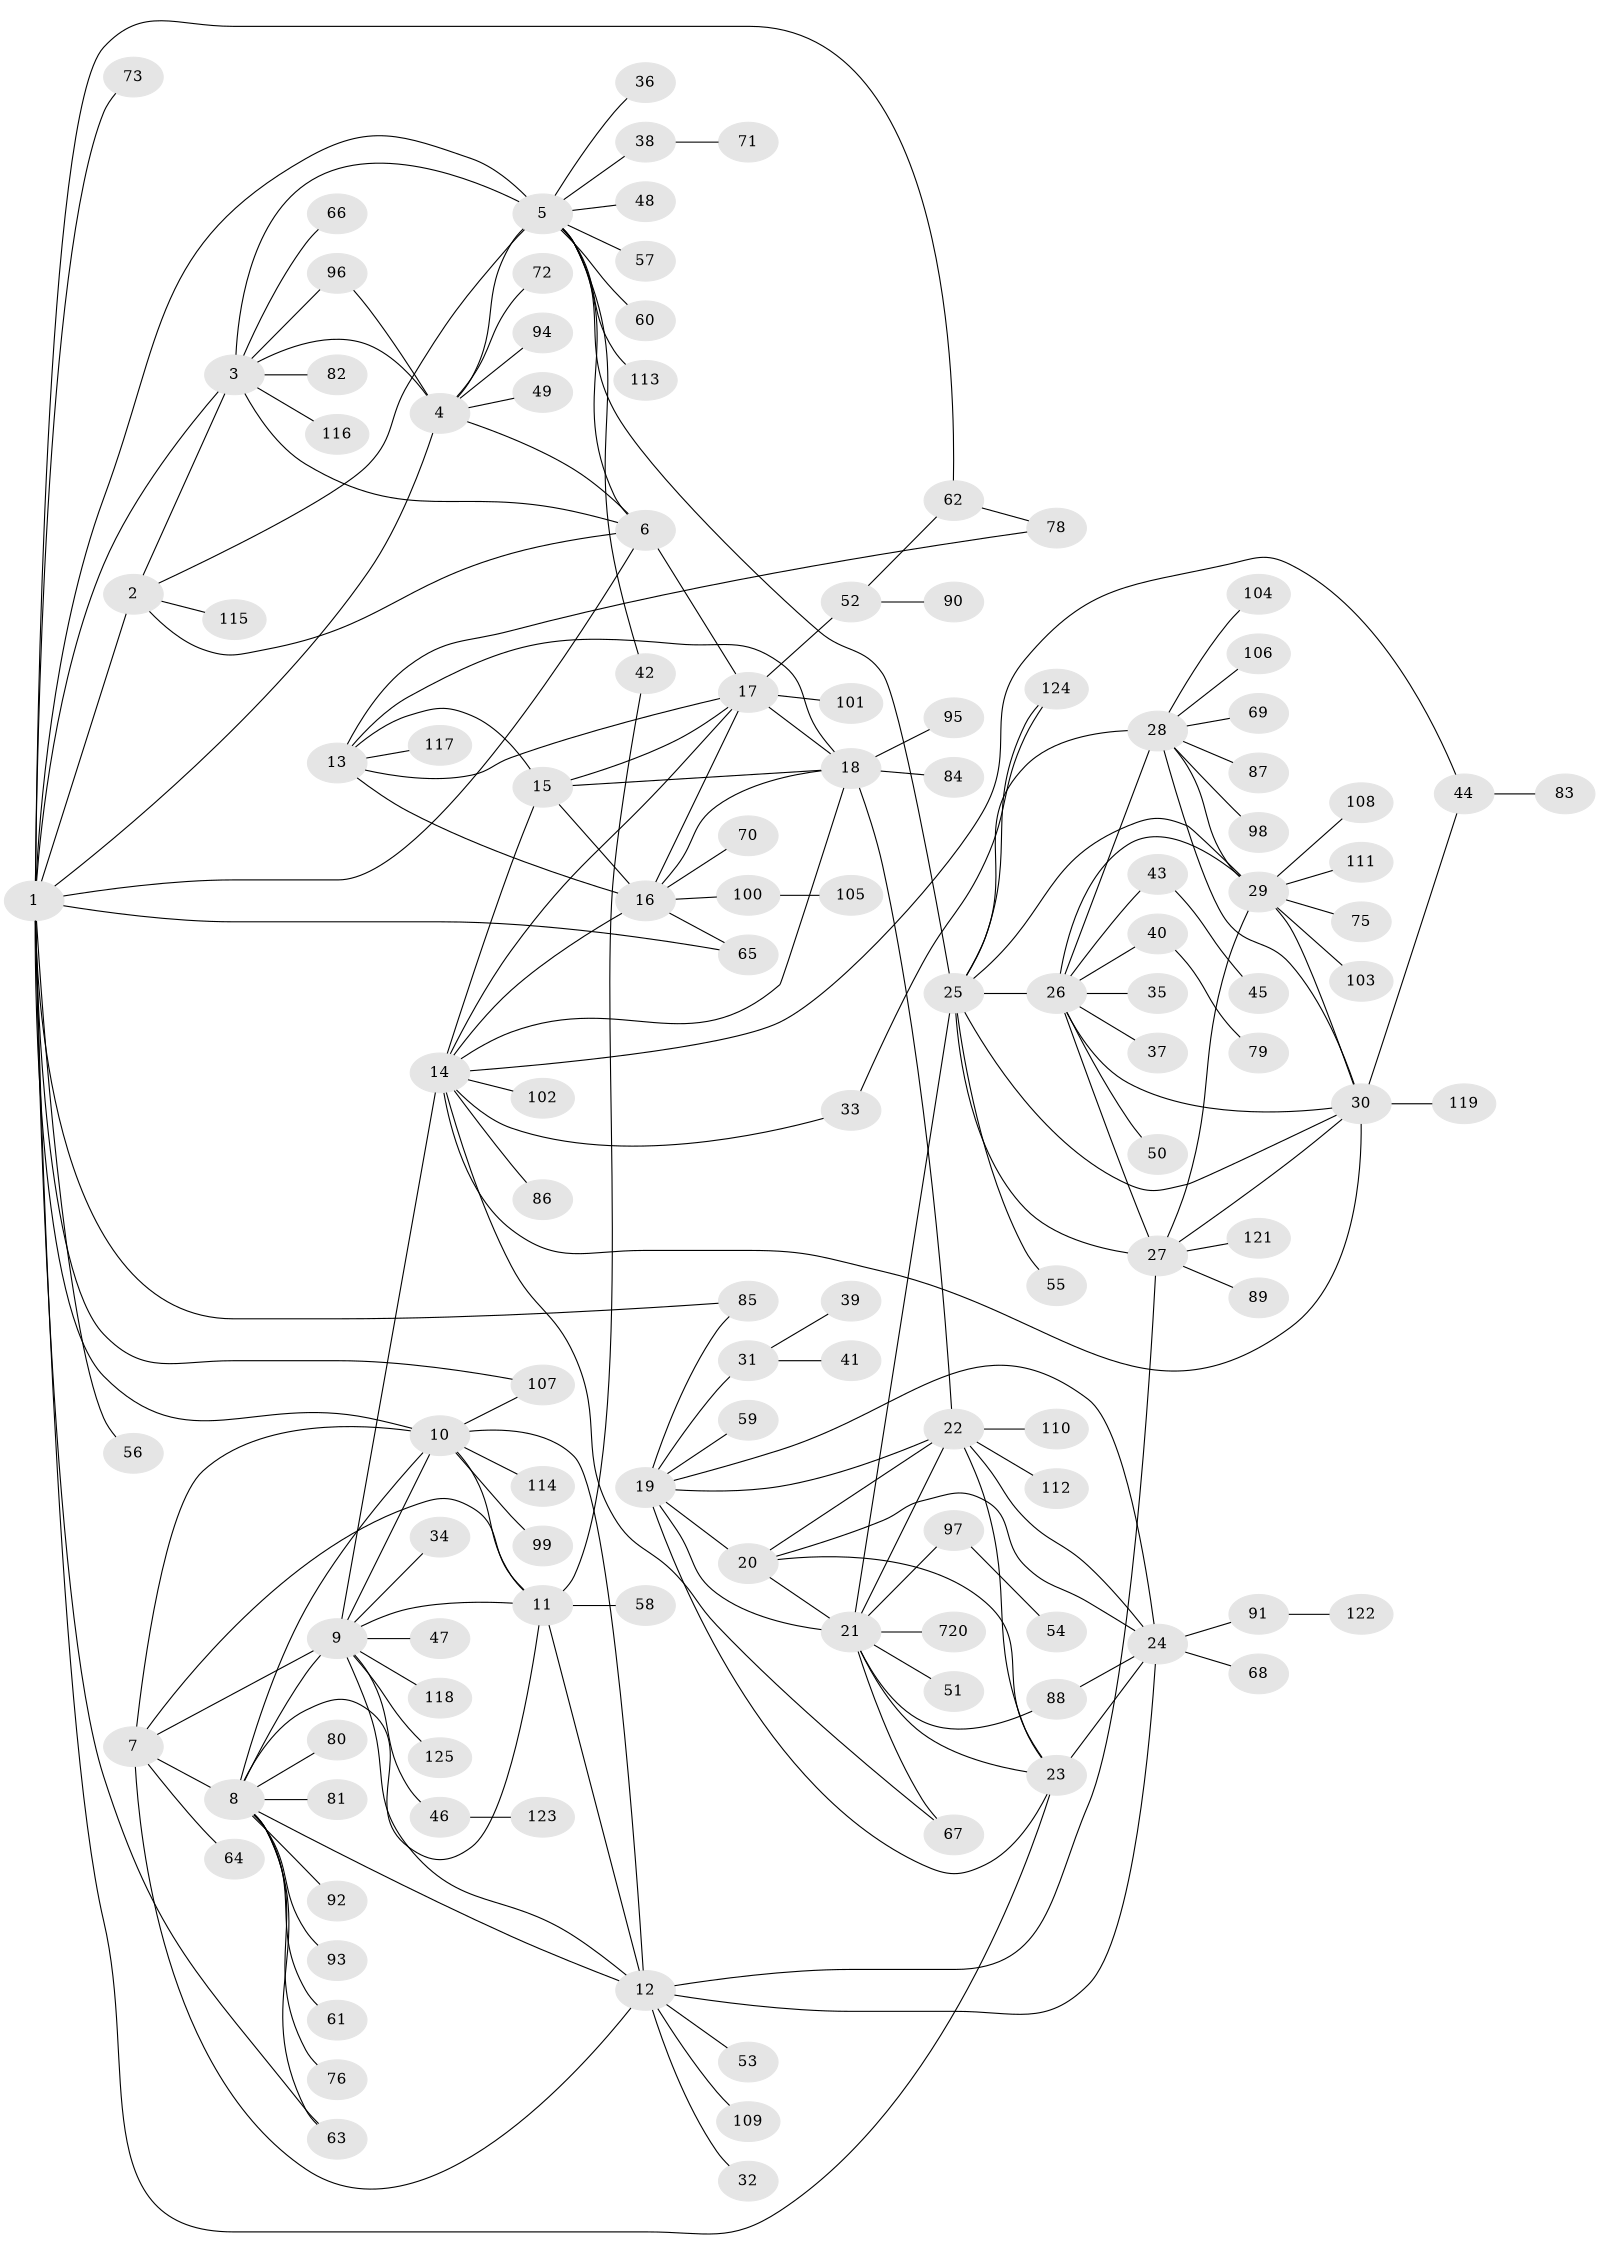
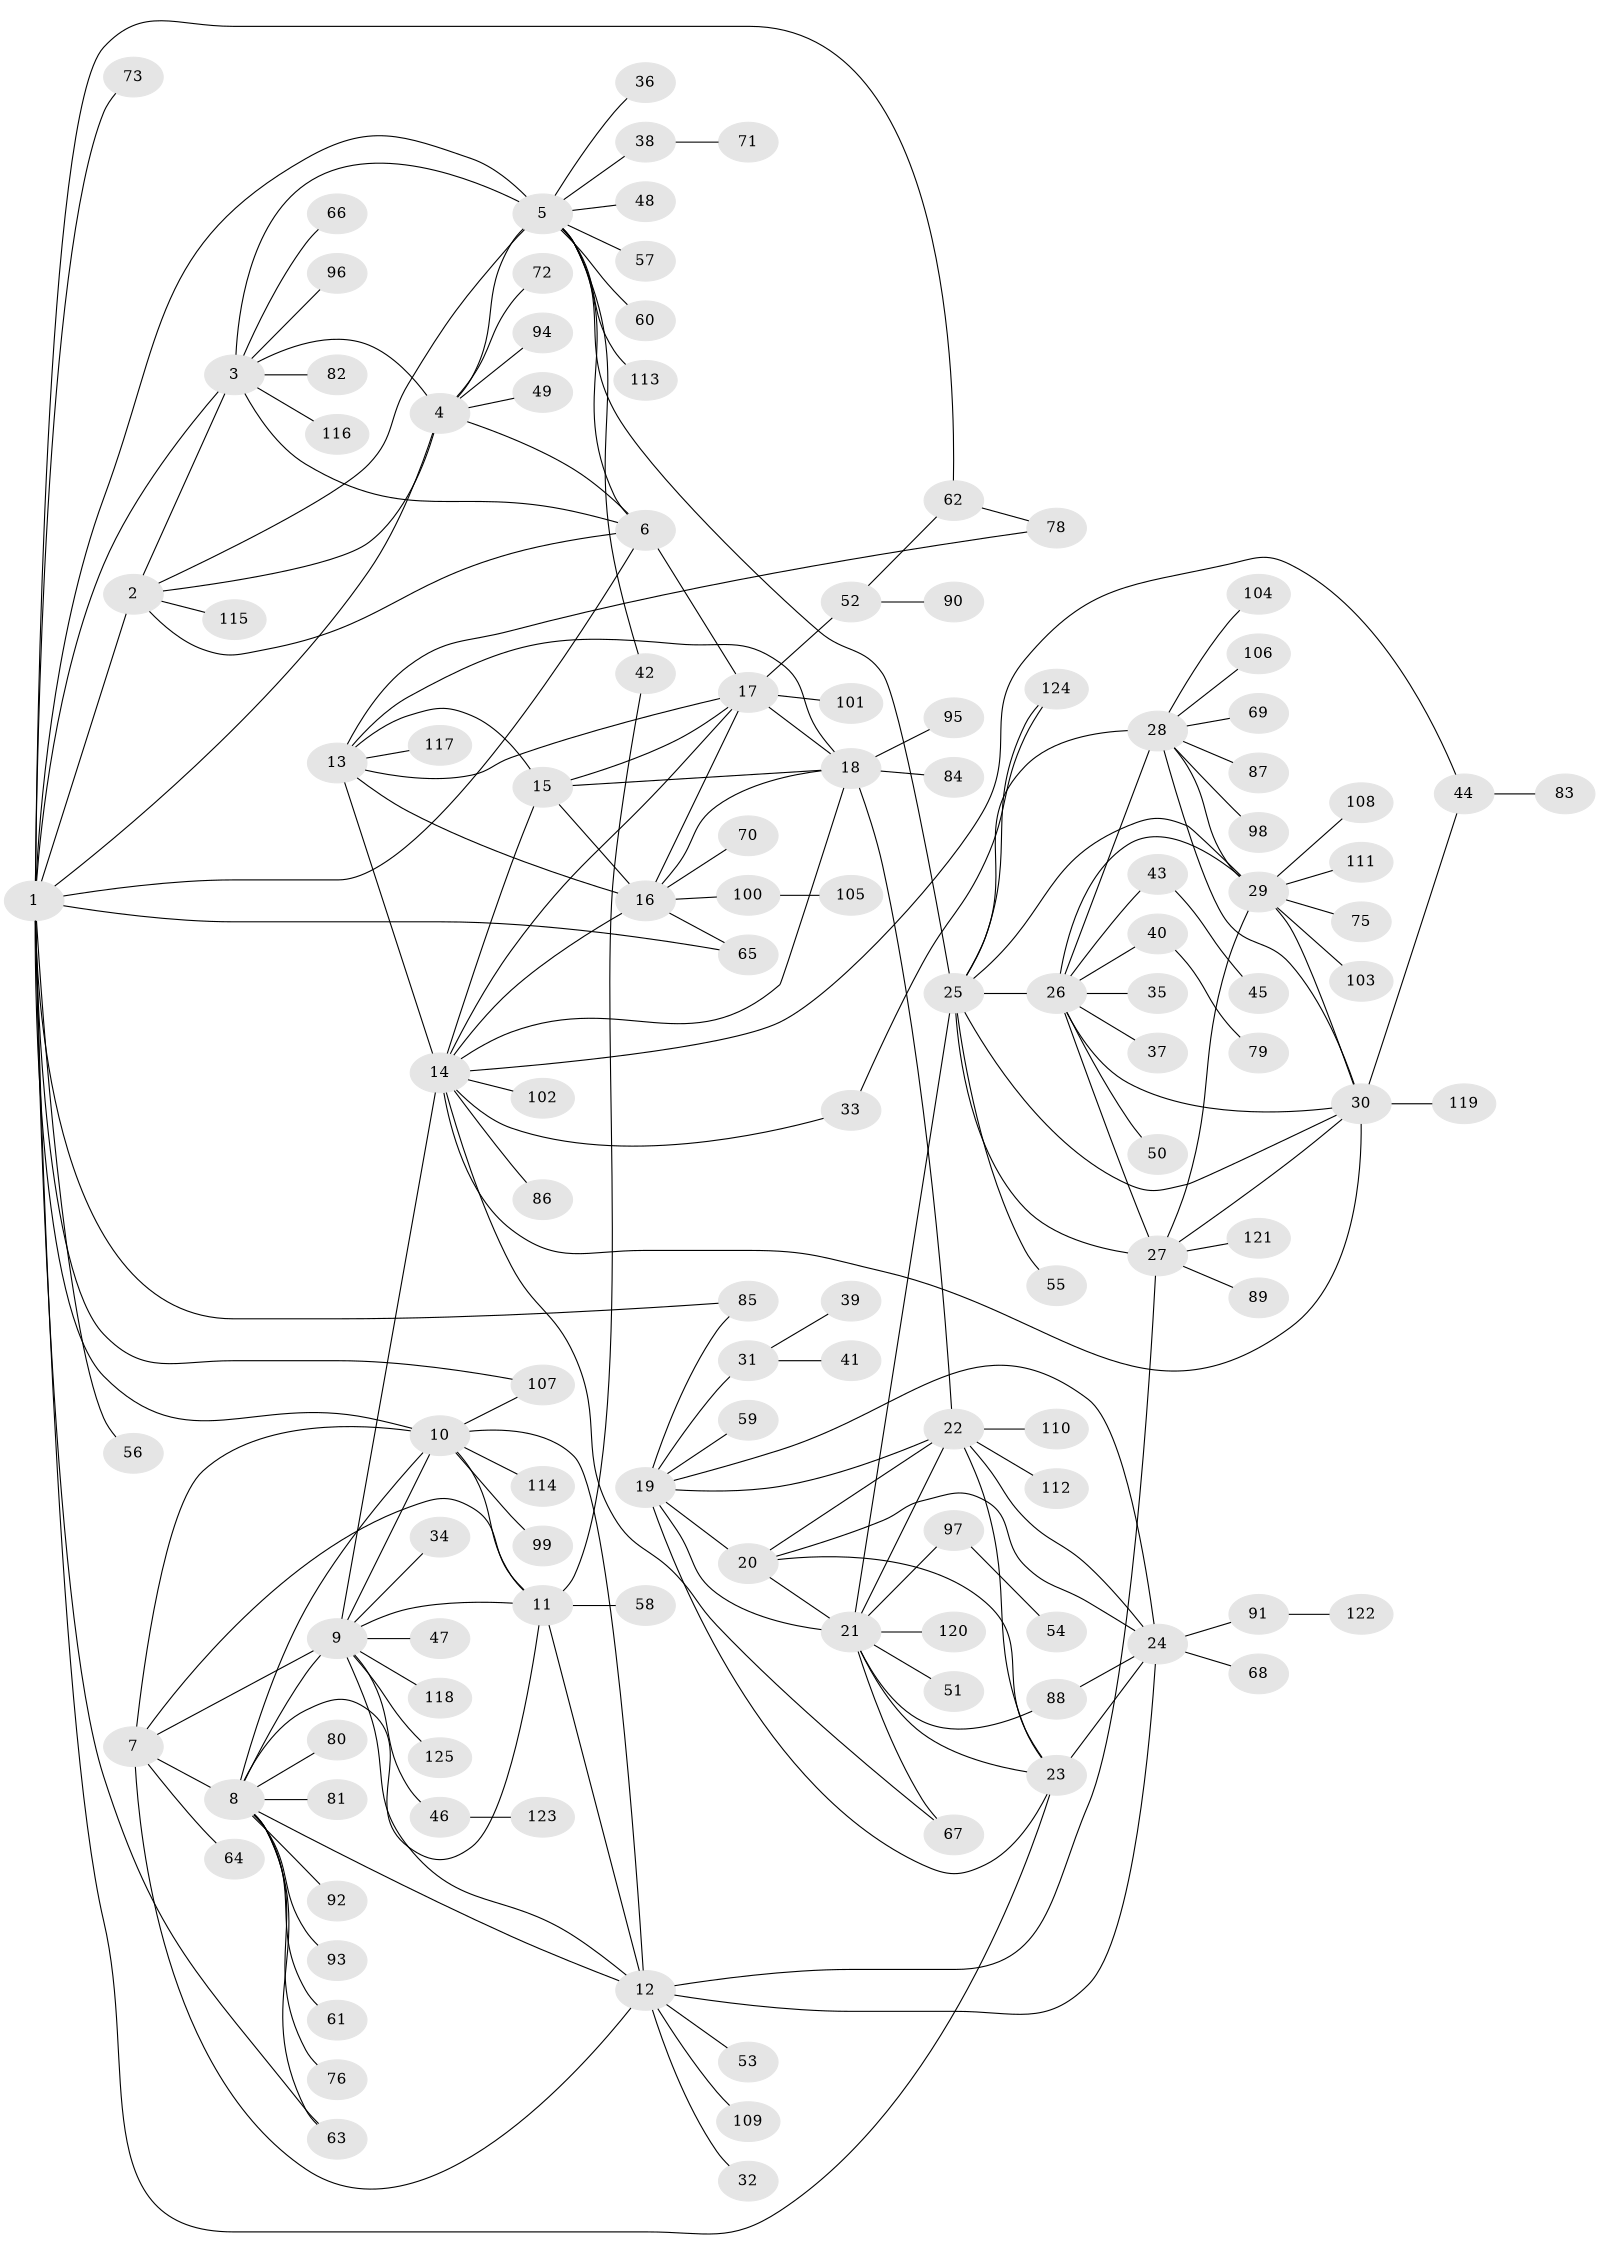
edge "96" -- "4": now "2" -- "4"
edge "13" -- "14": added
node "720": label "720" -> "120"
